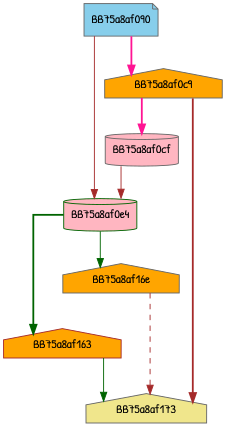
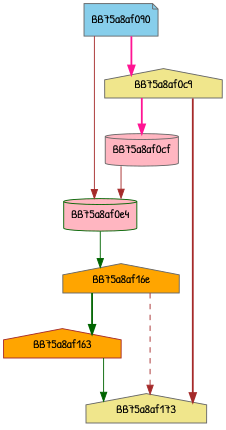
node "BB75a8af0c9": fillcolor orange -> khaki
edge "BB75a8af0e4" -> "BB75a8af163": now "BB75a8af16e" -> "BB75a8af163"
